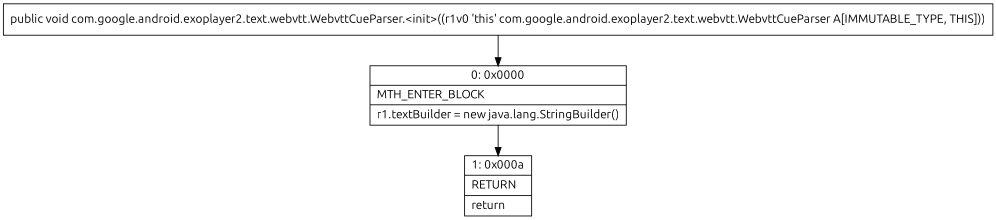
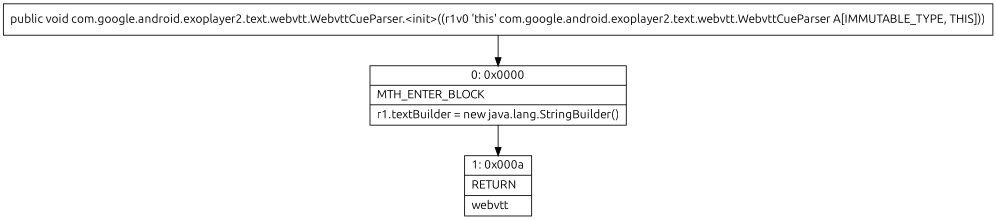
node "1: 0x000a": text "return" -> "webvtt"
